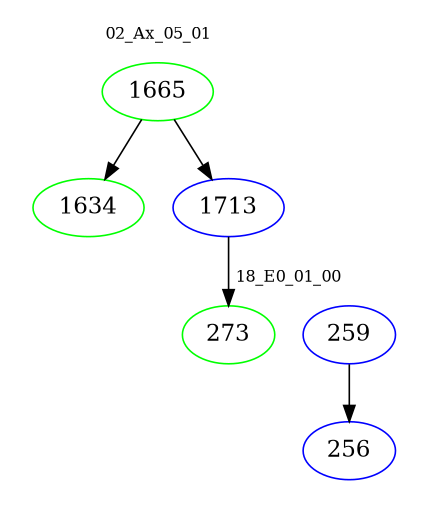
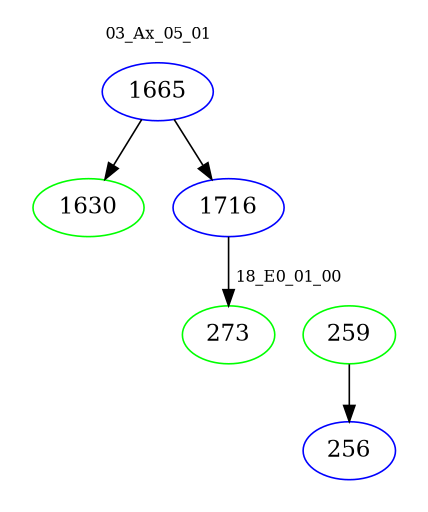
cluster "02_Ax_05_01": label "02_Ax_05_01" -> "03_Ax_05_01"
node "1665": color green -> blue
node "1634": label "1634" -> "1630"
node "1713": label "1713" -> "1716"
node "259": color blue -> green
